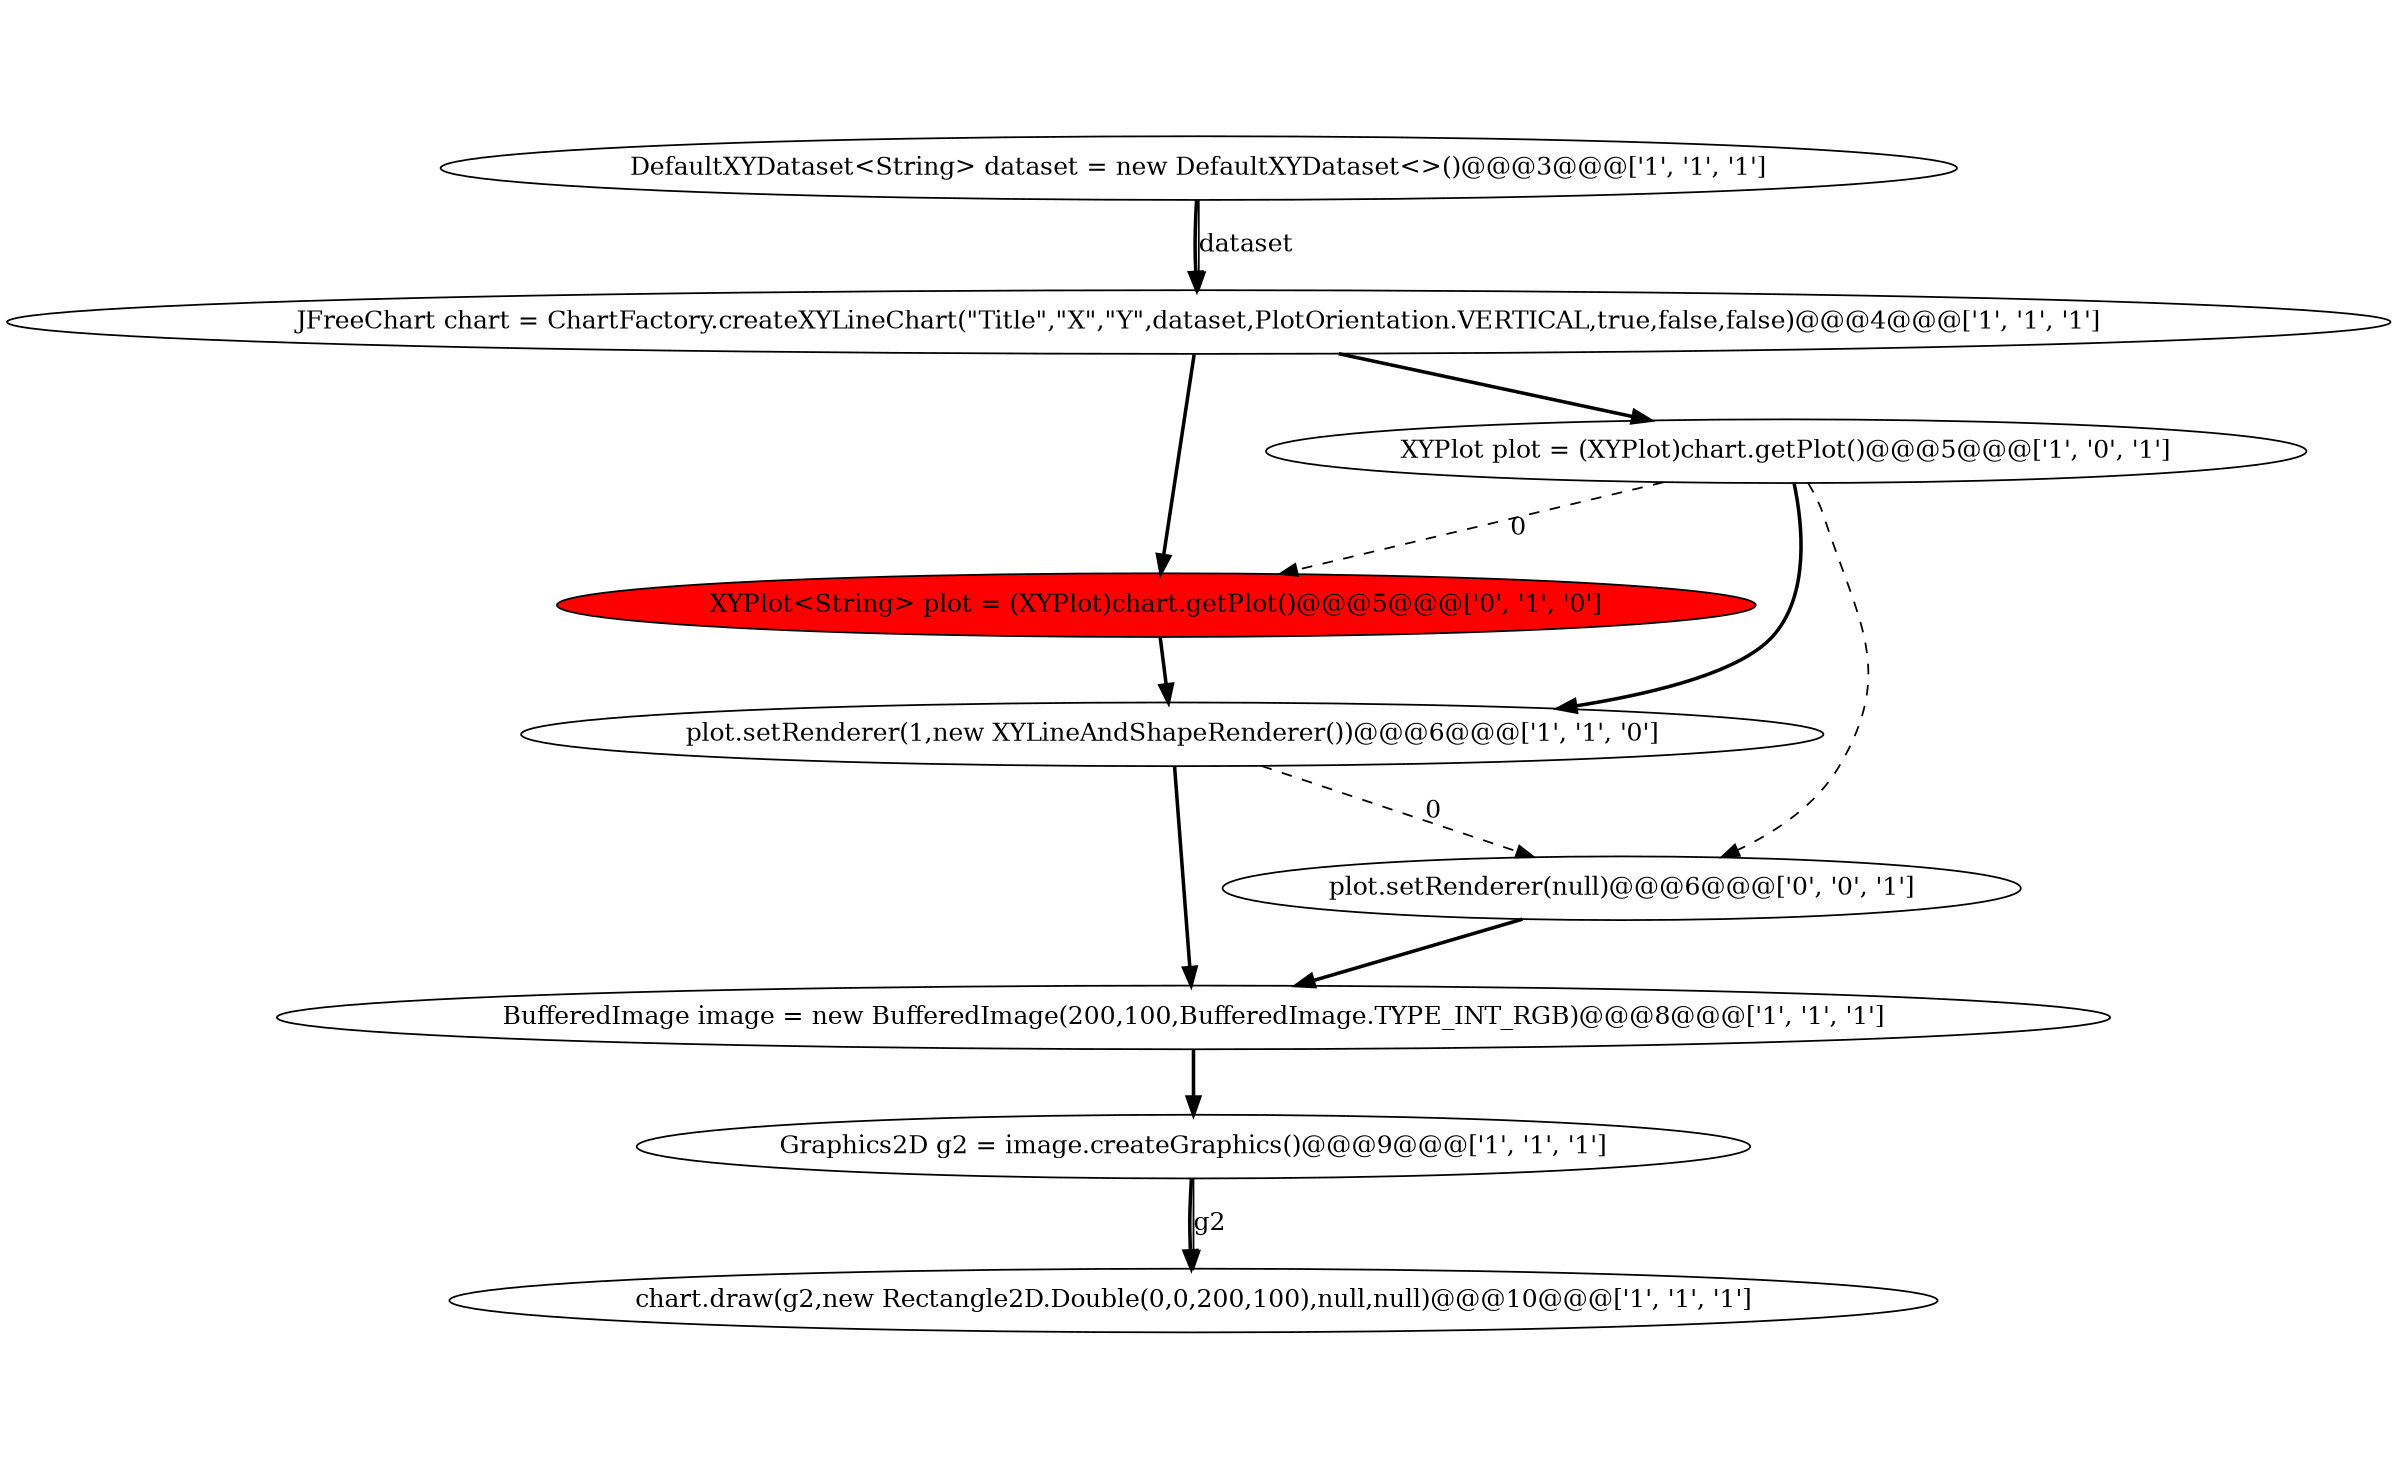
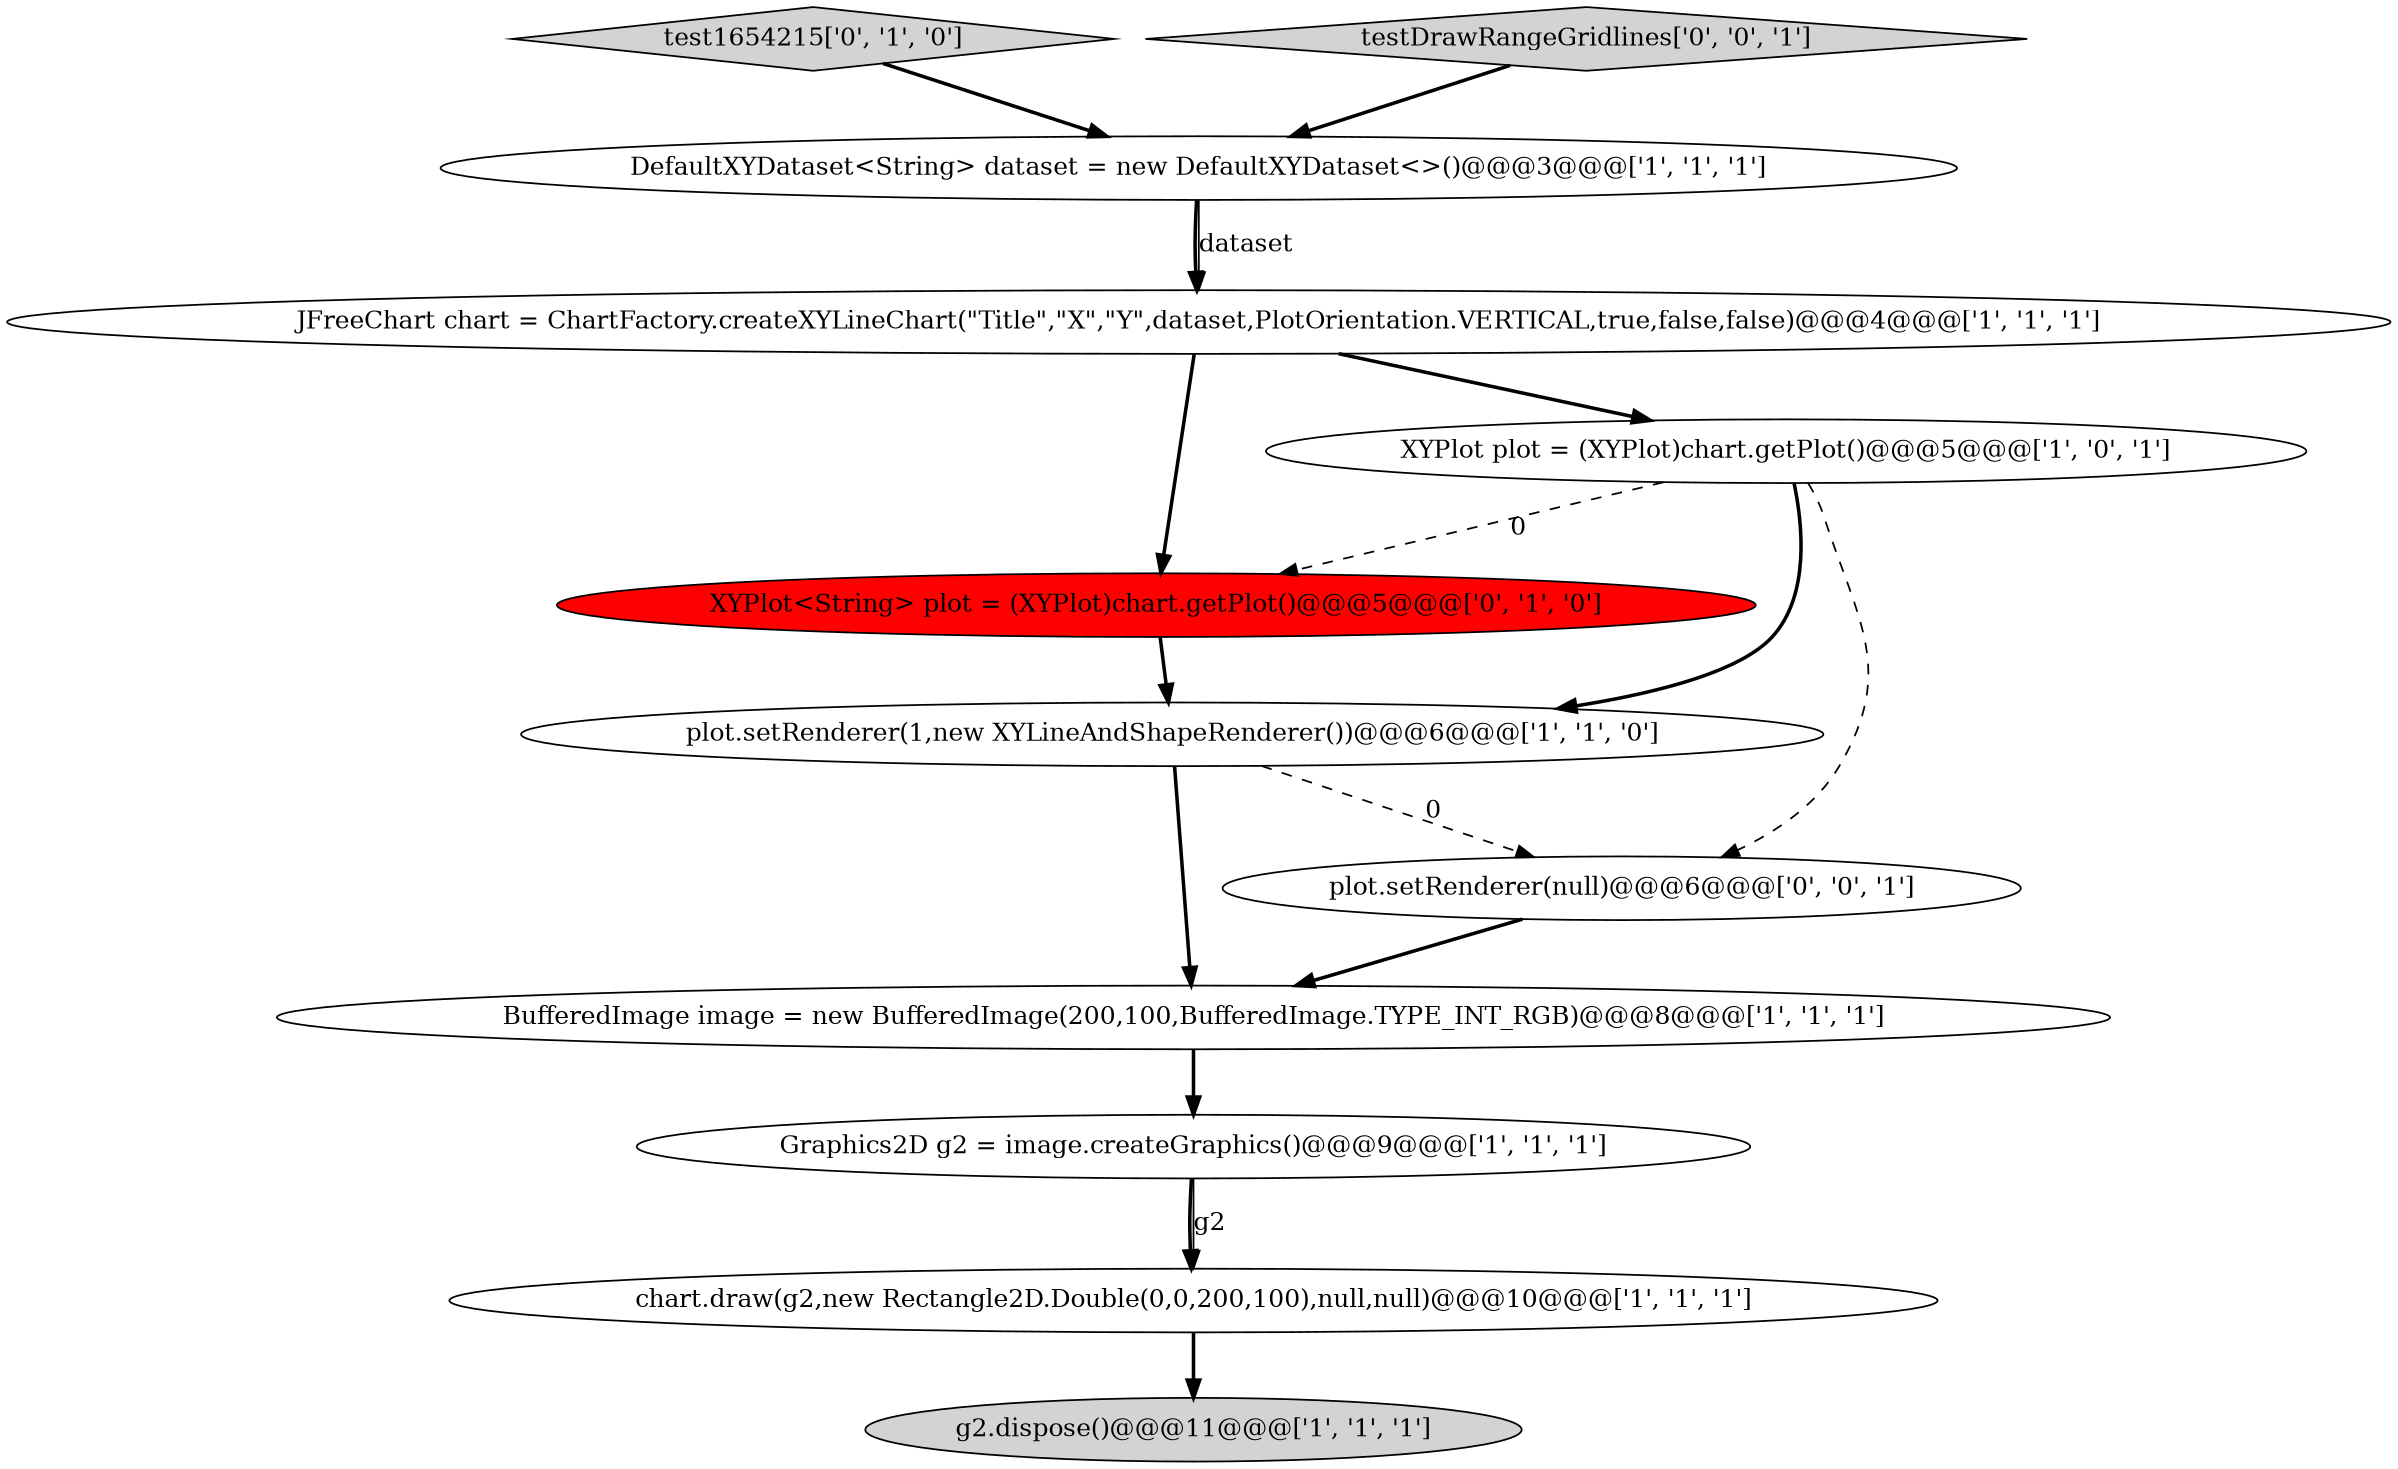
node "test1654215['0', '1', '0']": added
node "testDrawRangeGridlines['0', '0', '1']": added
node "g2.dispose()@@@11@@@['1', '1', '1']": added
